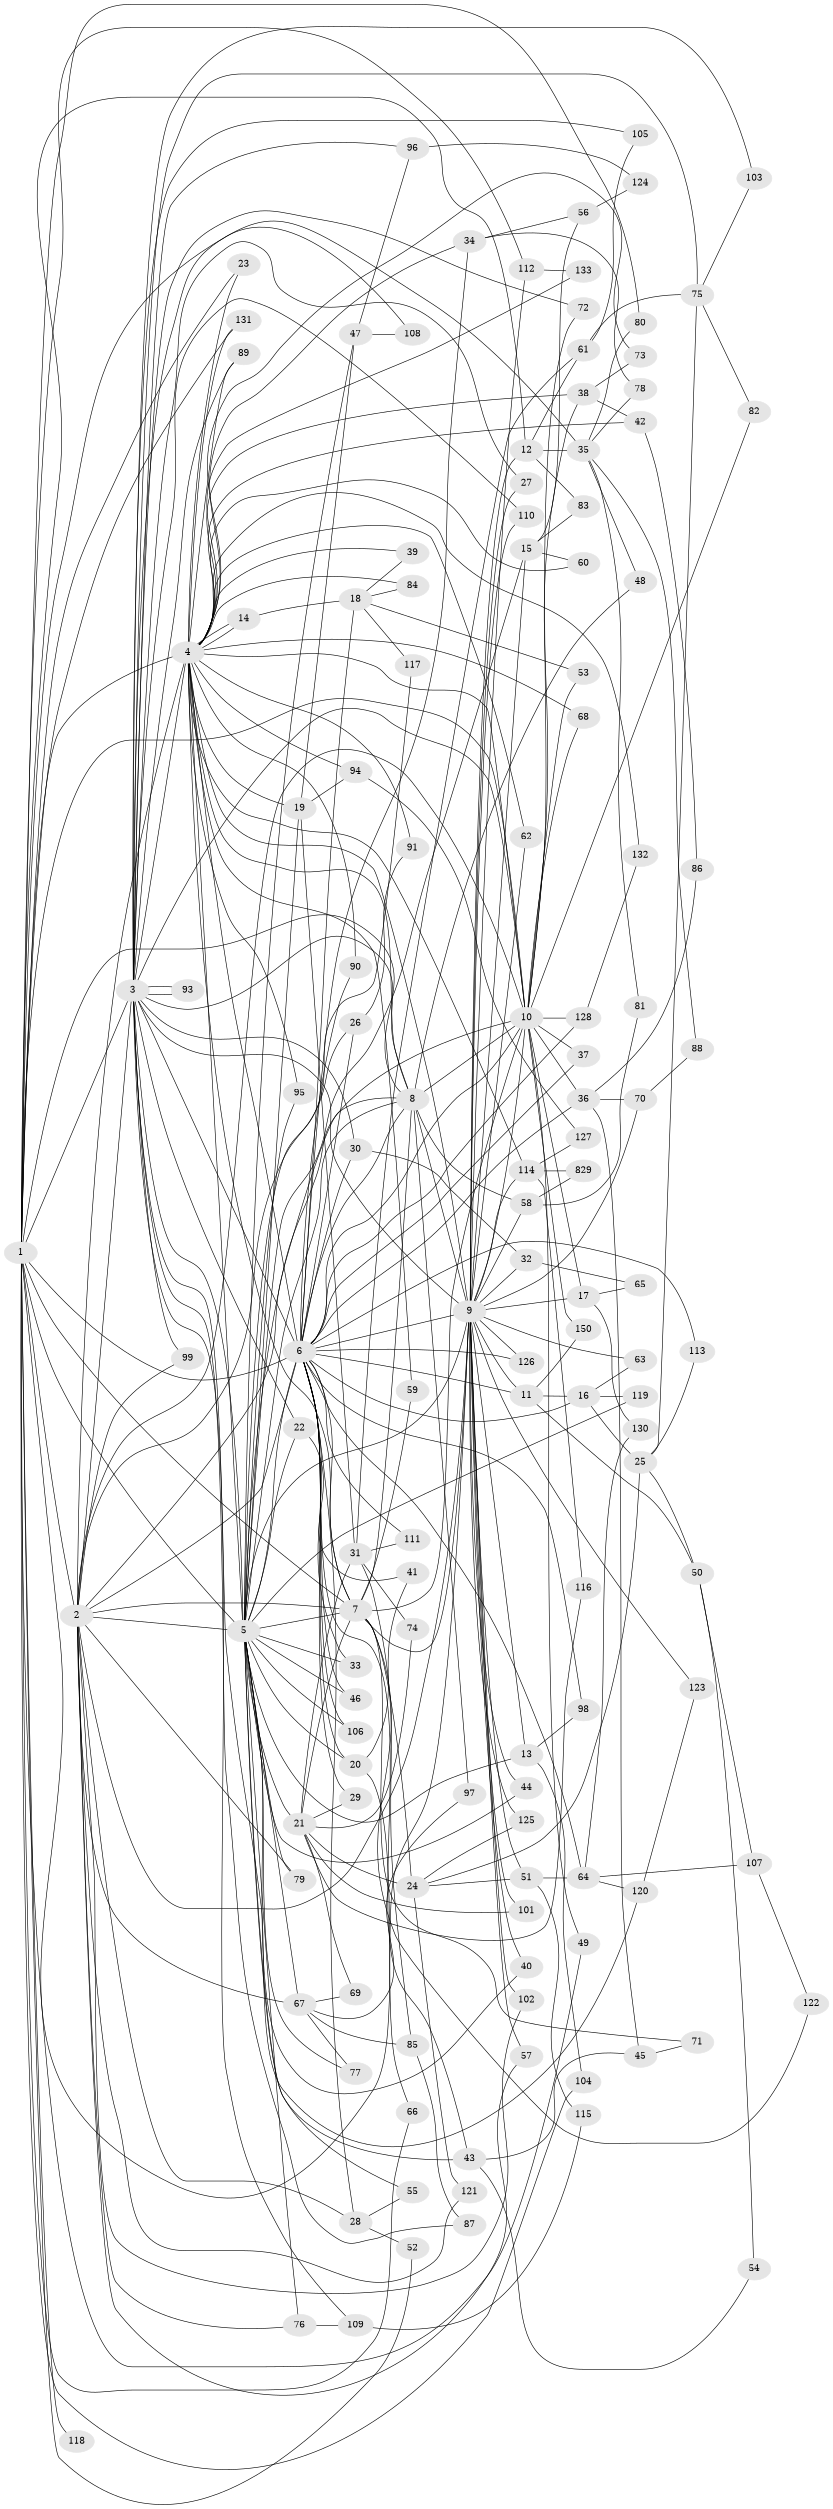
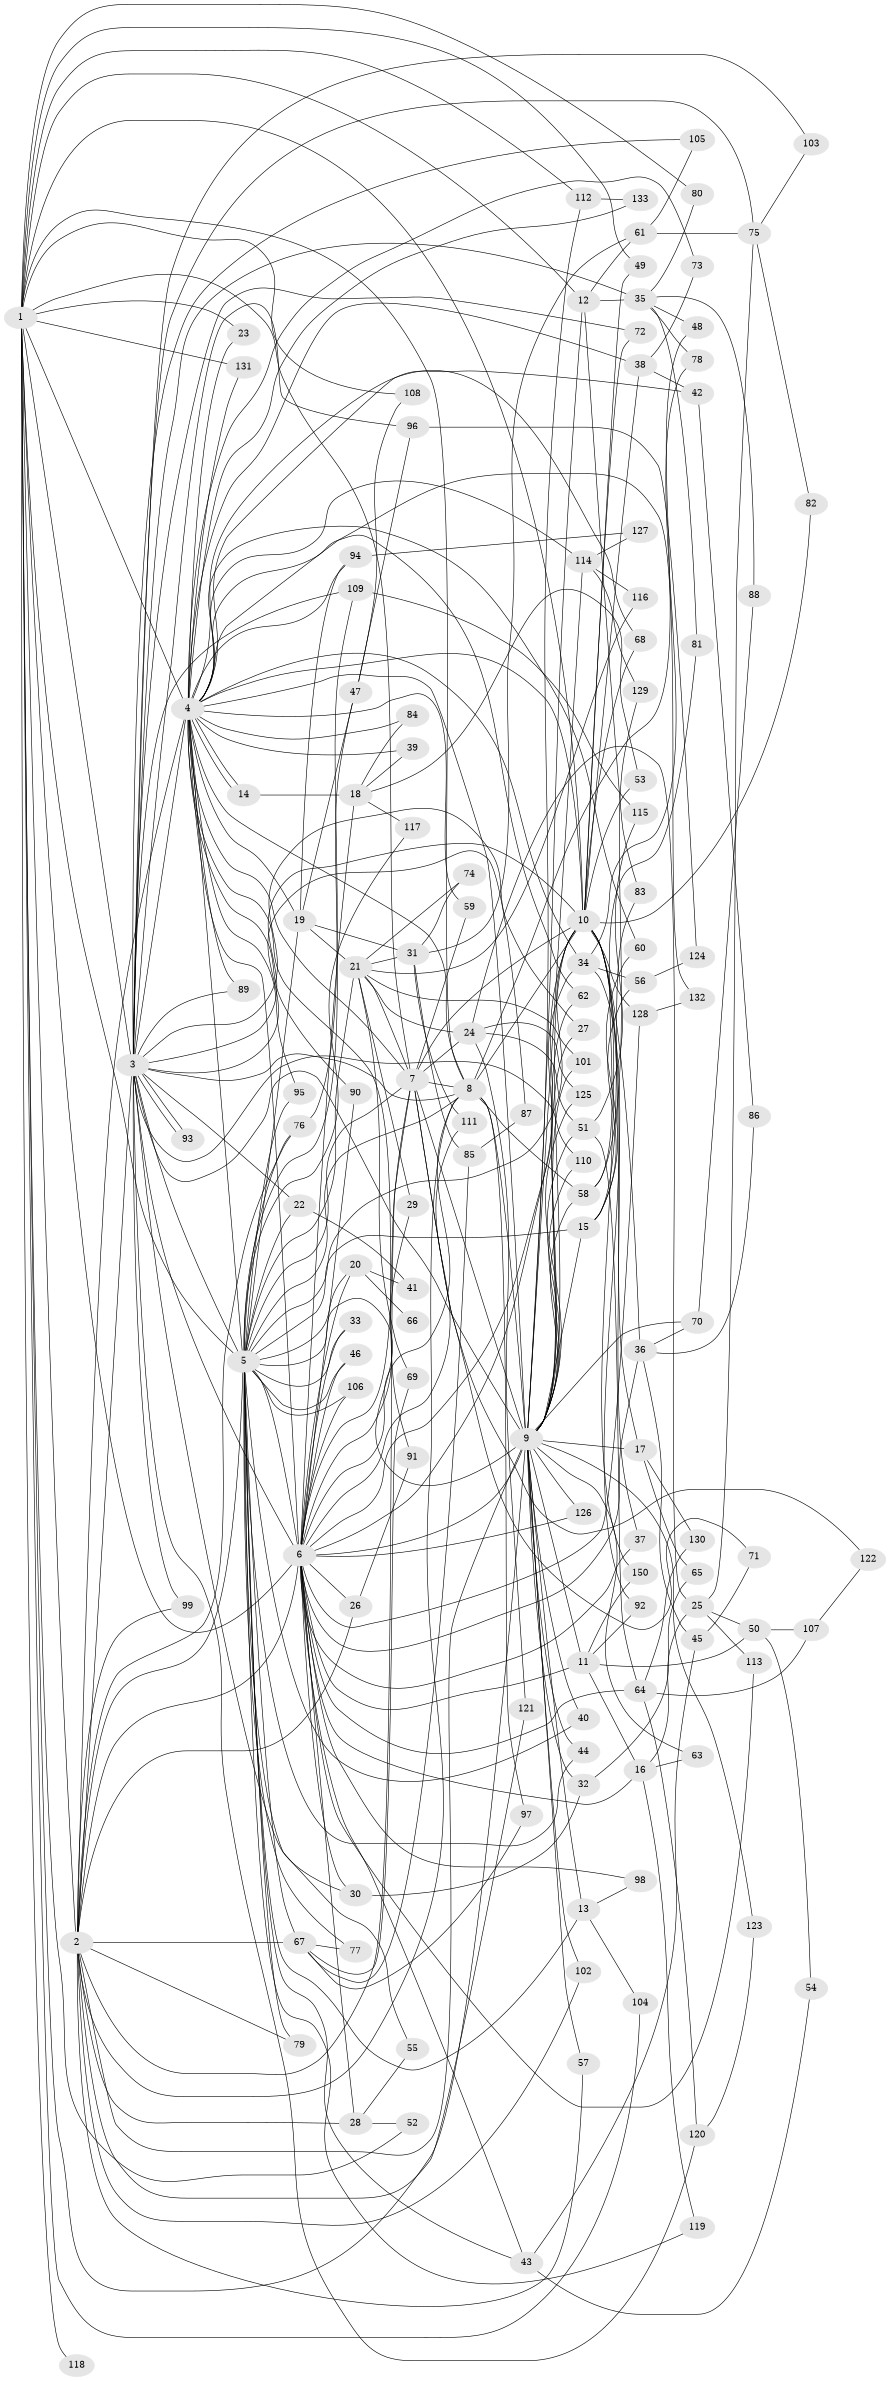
edge "19" -- "21": added
edge "10" -- "2": removed
node "829": label "829" -> "129"
node "92": added
edge "1" -- "66": removed
